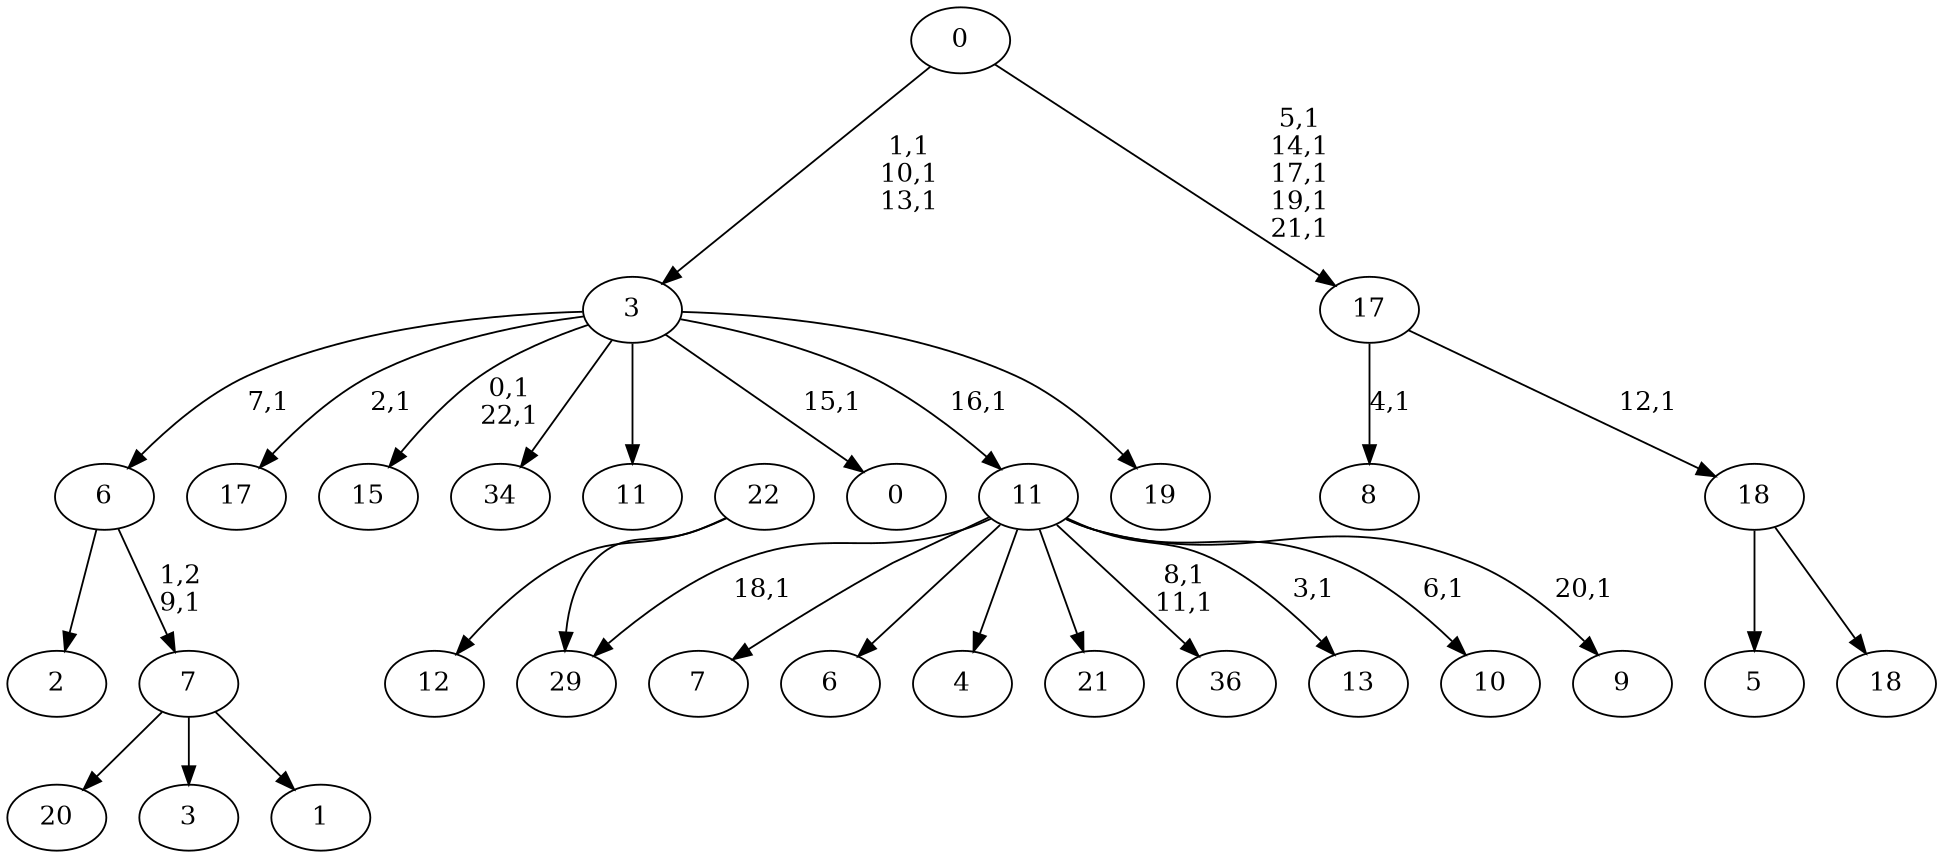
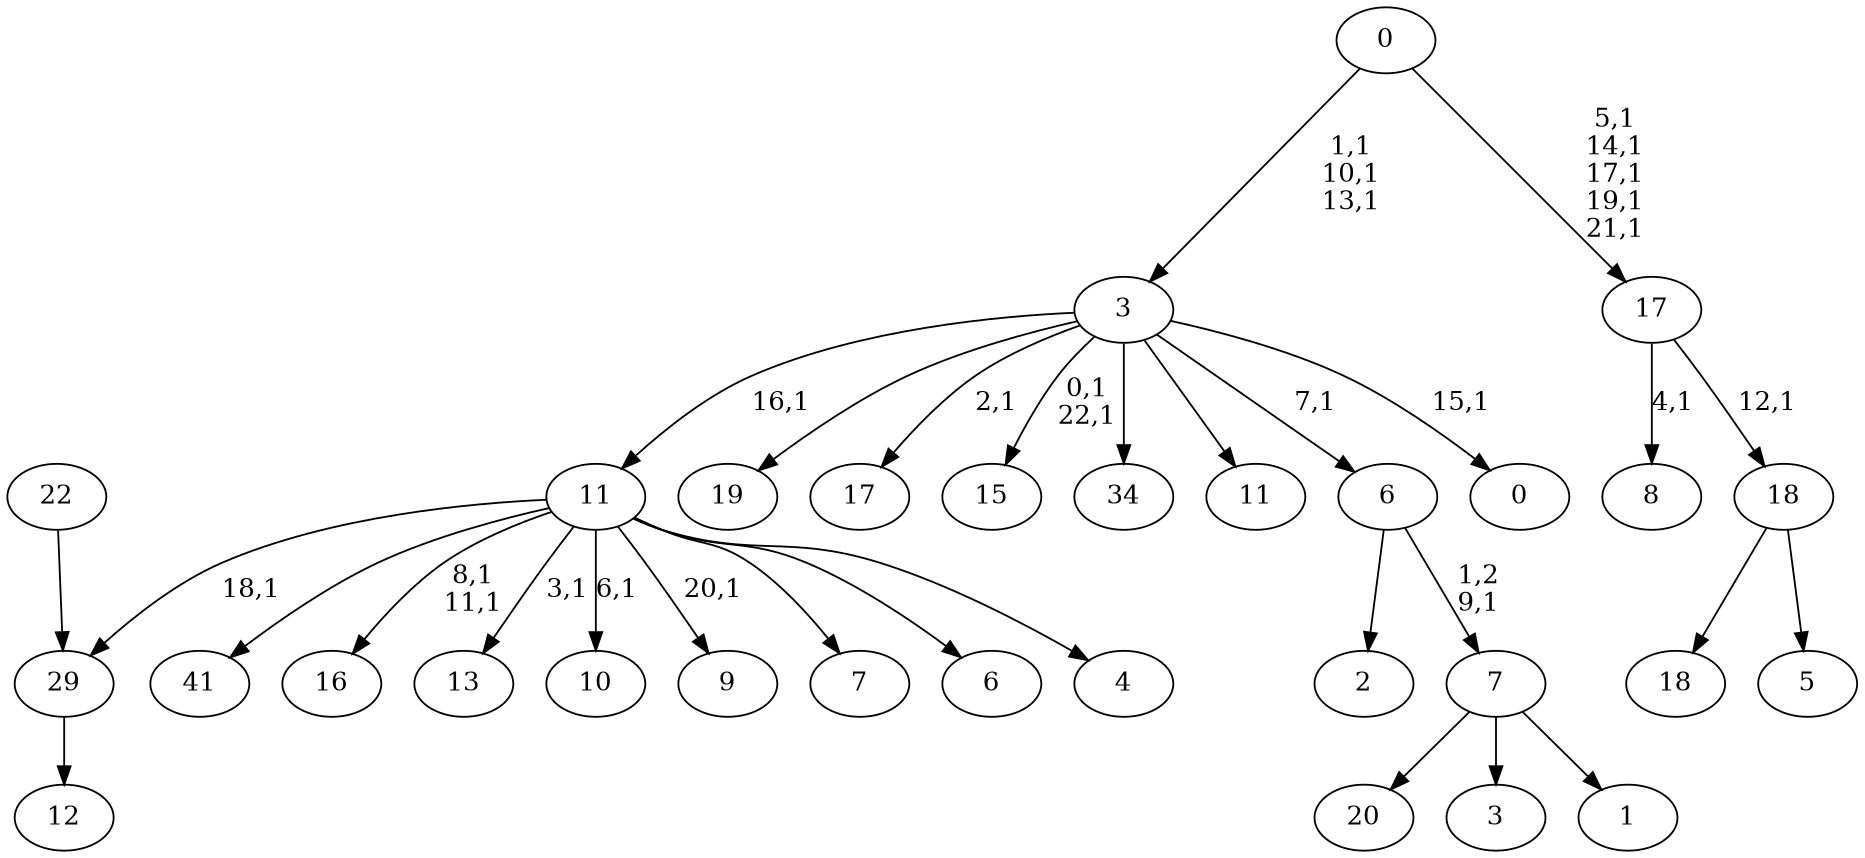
edge "22" -> "12": now "29" -> "12"
node "21": label "21" -> "41"
node "36": label "36" -> "16"
